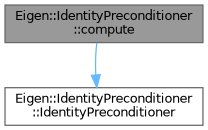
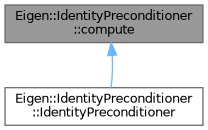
edge "Eigen::IdentityPreconditioner ::compute" -> "Eigen::IdentityPreconditioner ::IdentityPreconditioner": reversed
